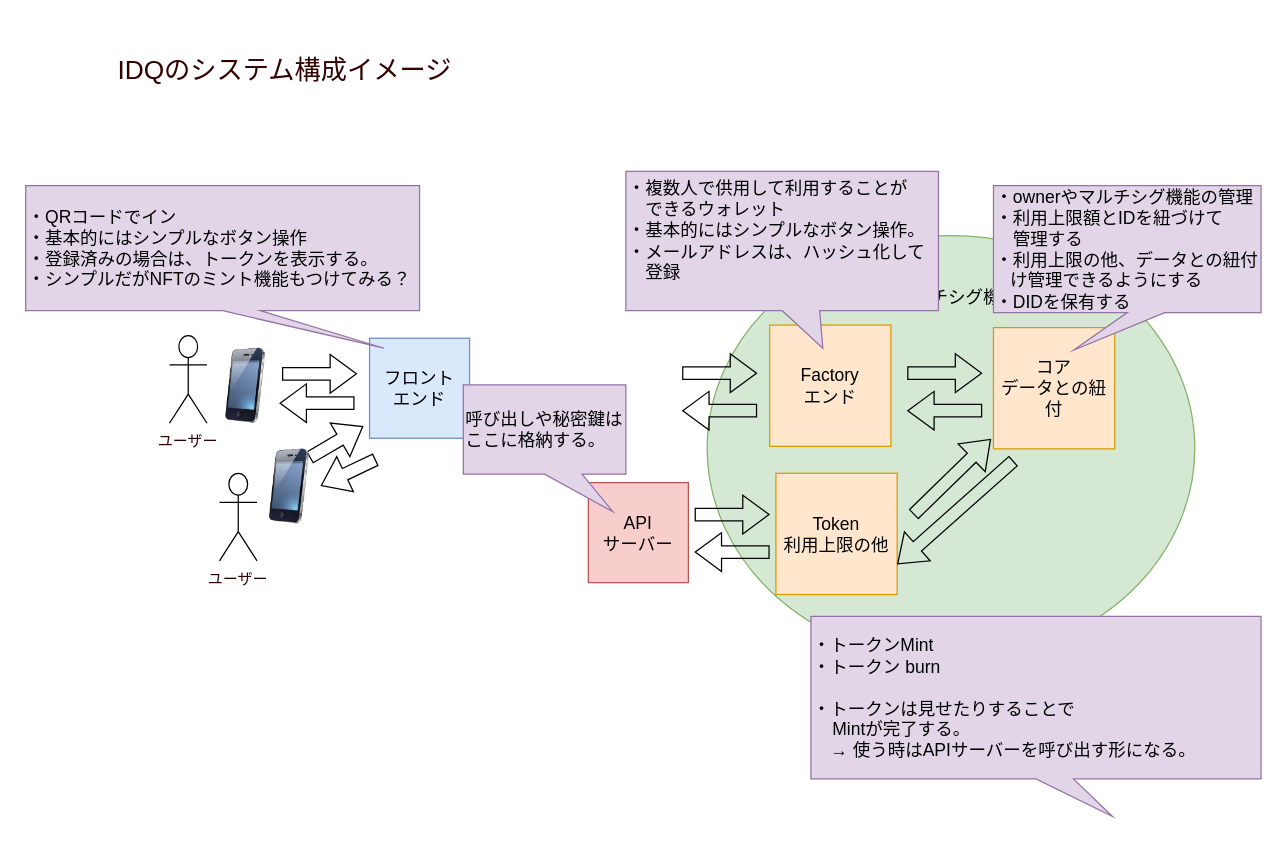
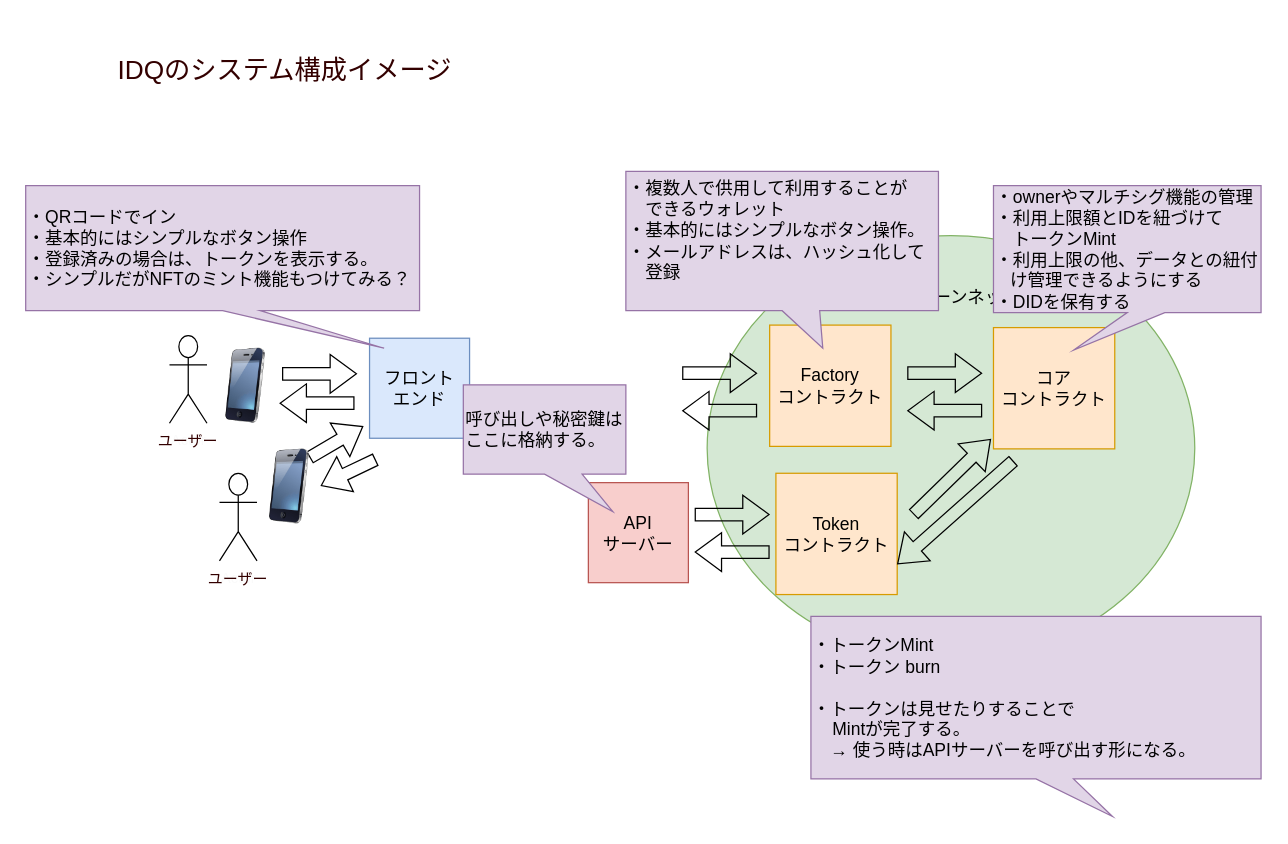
node "・ownerやマルチシグ機能の管理 ・利用上限額とIDを紐づけて 管理する ・利用上限の他、データとの紐付 け管理できるようにする ・DIDを保有する": label "・ownerやマルチシグ機能の管理 ・利用上限額とIDを紐づけて 管理する ・利用上限の他、データとの紐付 け管理できるようにする ・DIDを保有する" -> "・ownerやマルチシグ機能の管理 ・利用上限額とIDを紐づけて トークンMint ・利用上限の他、データとの紐付 け管理できるようにする ・DIDを保有する"
node "ownerやマルチシグ機能の管理": label "ownerやマルチシグ機能の管理" -> "ブロックチェーンネットワーク"
node "Factory エンド": label "Factory エンド" -> "Factory コントラクト"
node "コア データとの紐付": label "コア データとの紐付" -> "コア コントラクト"
node "Token 利用上限の他": label "Token 利用上限の他" -> "Token コントラクト"
